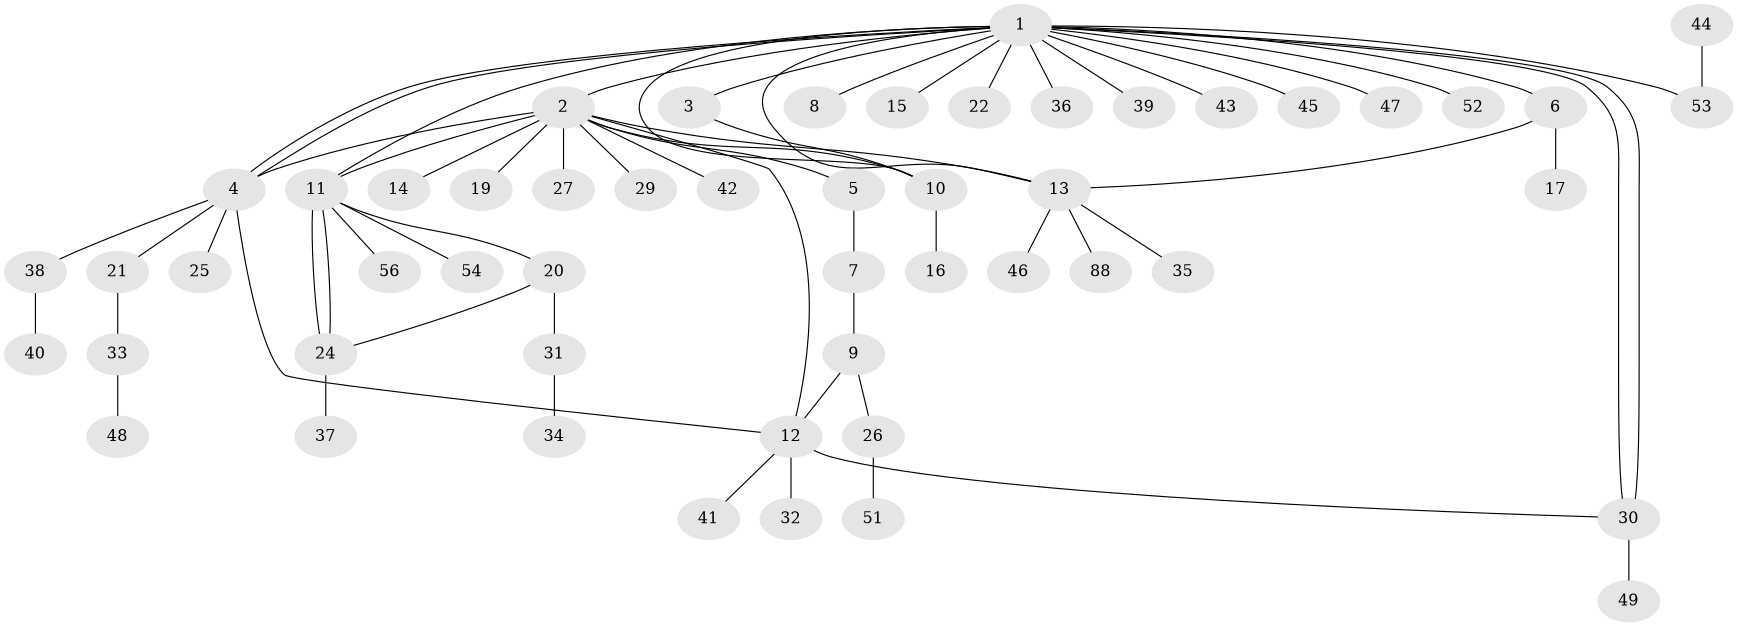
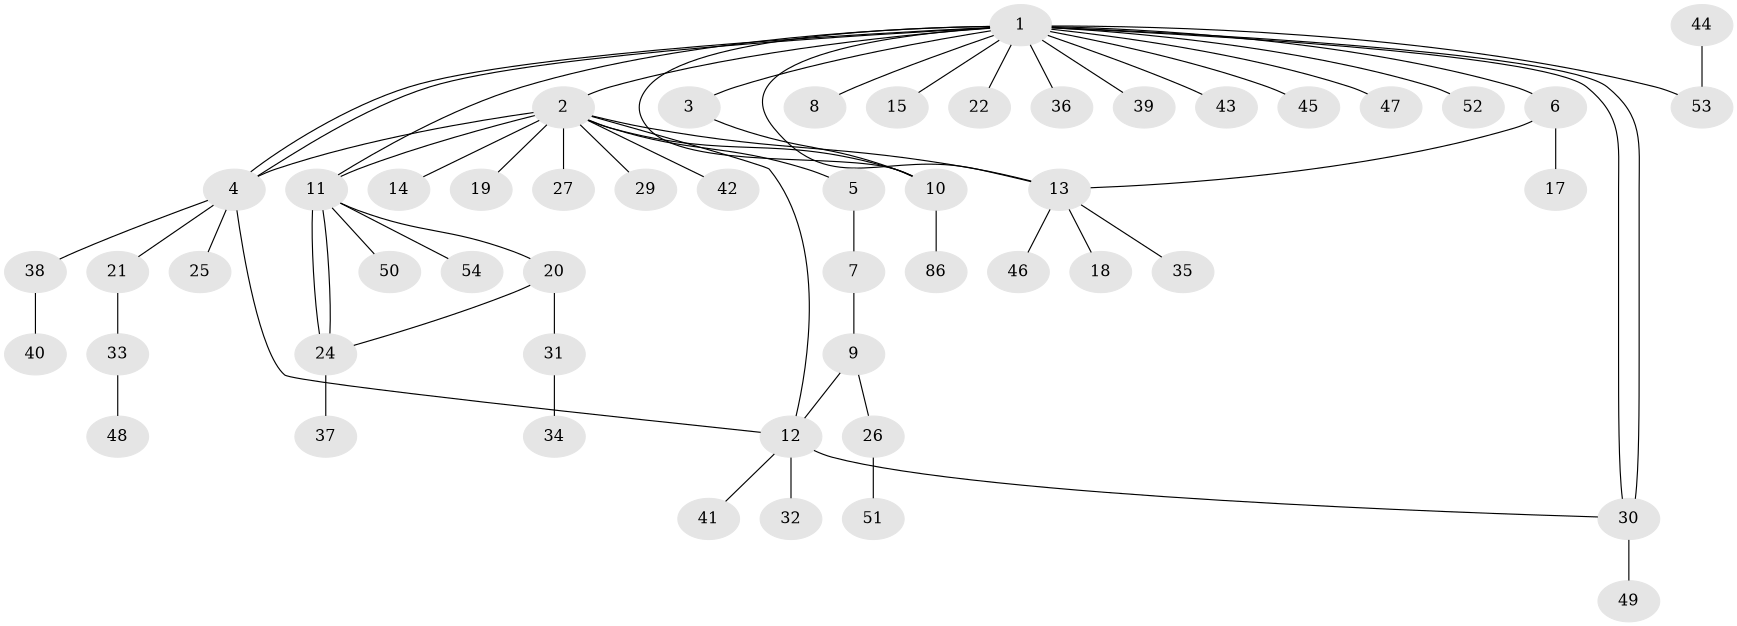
node "56": label "56" -> "50"
node "16": label "16" -> "86"
node "88": label "88" -> "18"
